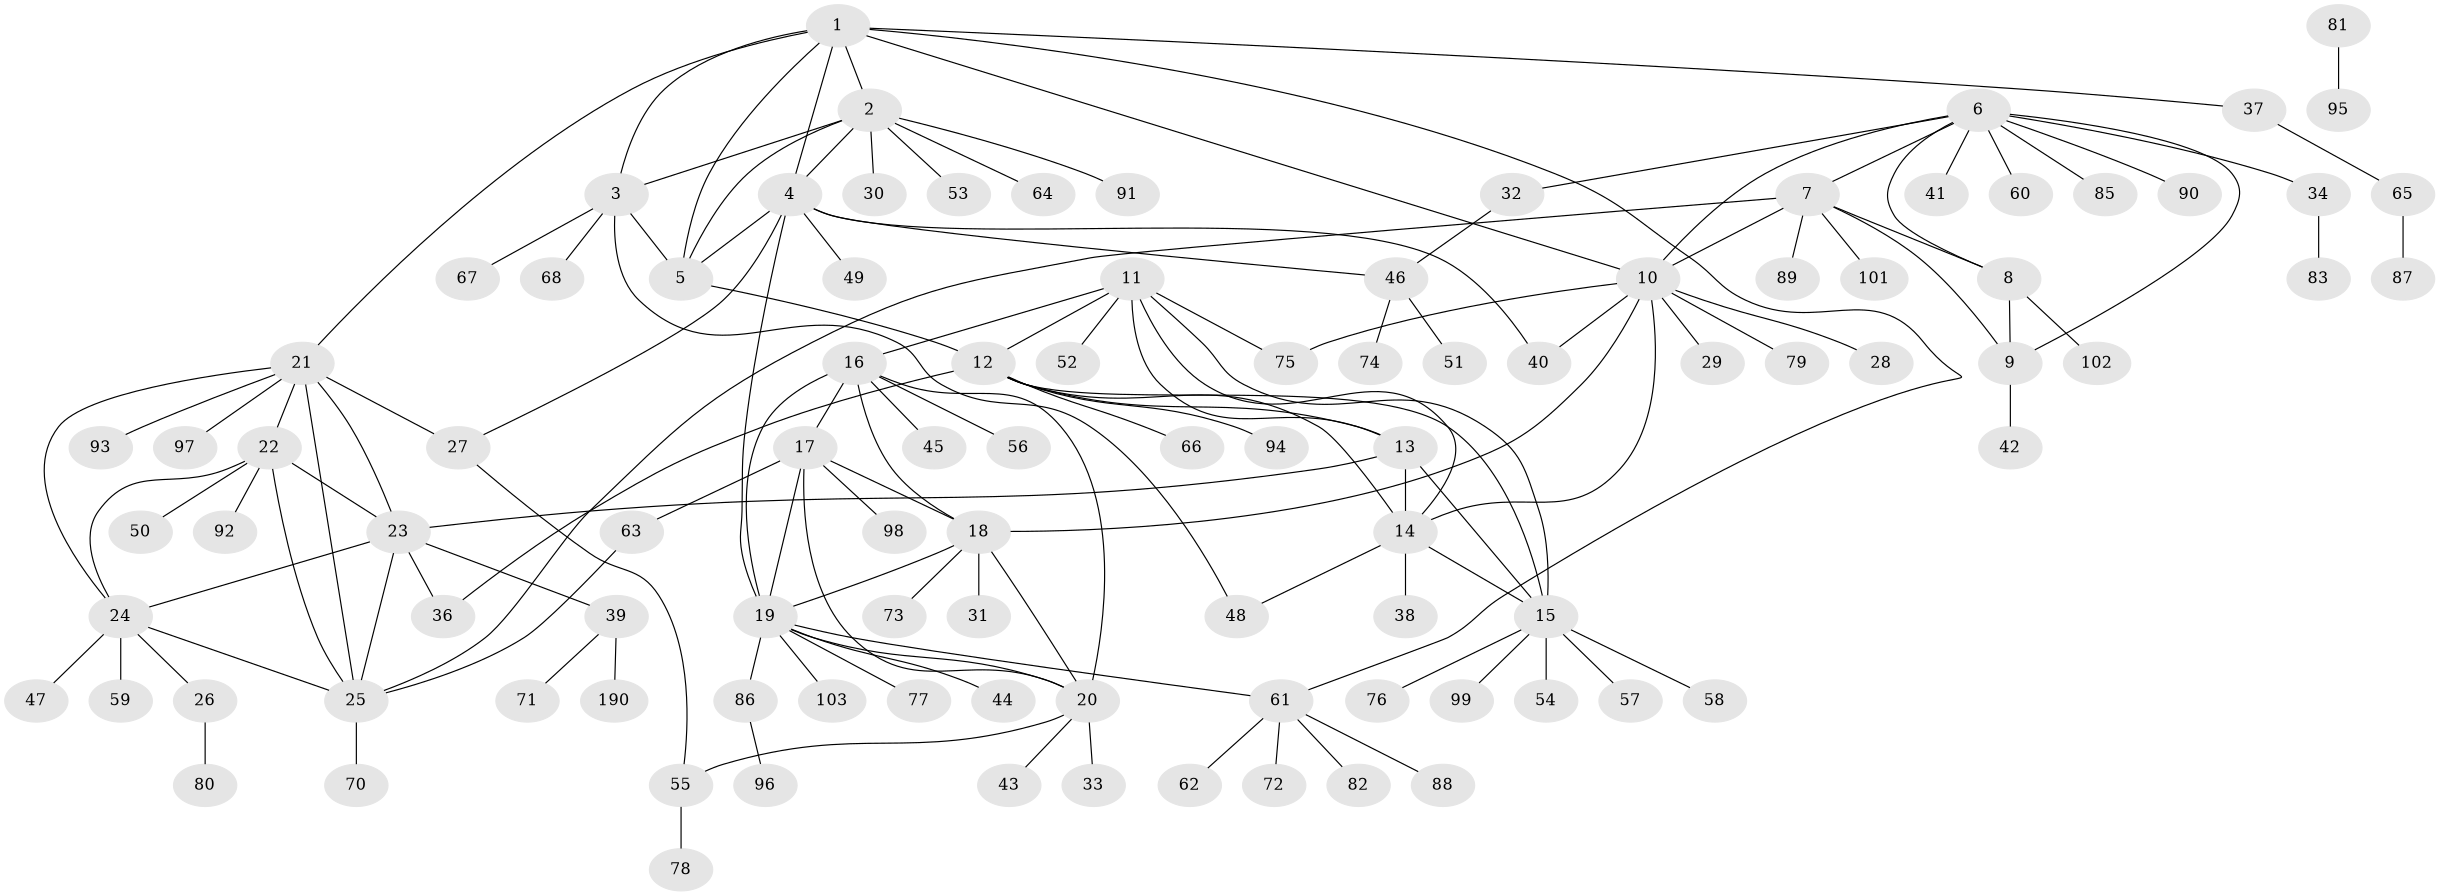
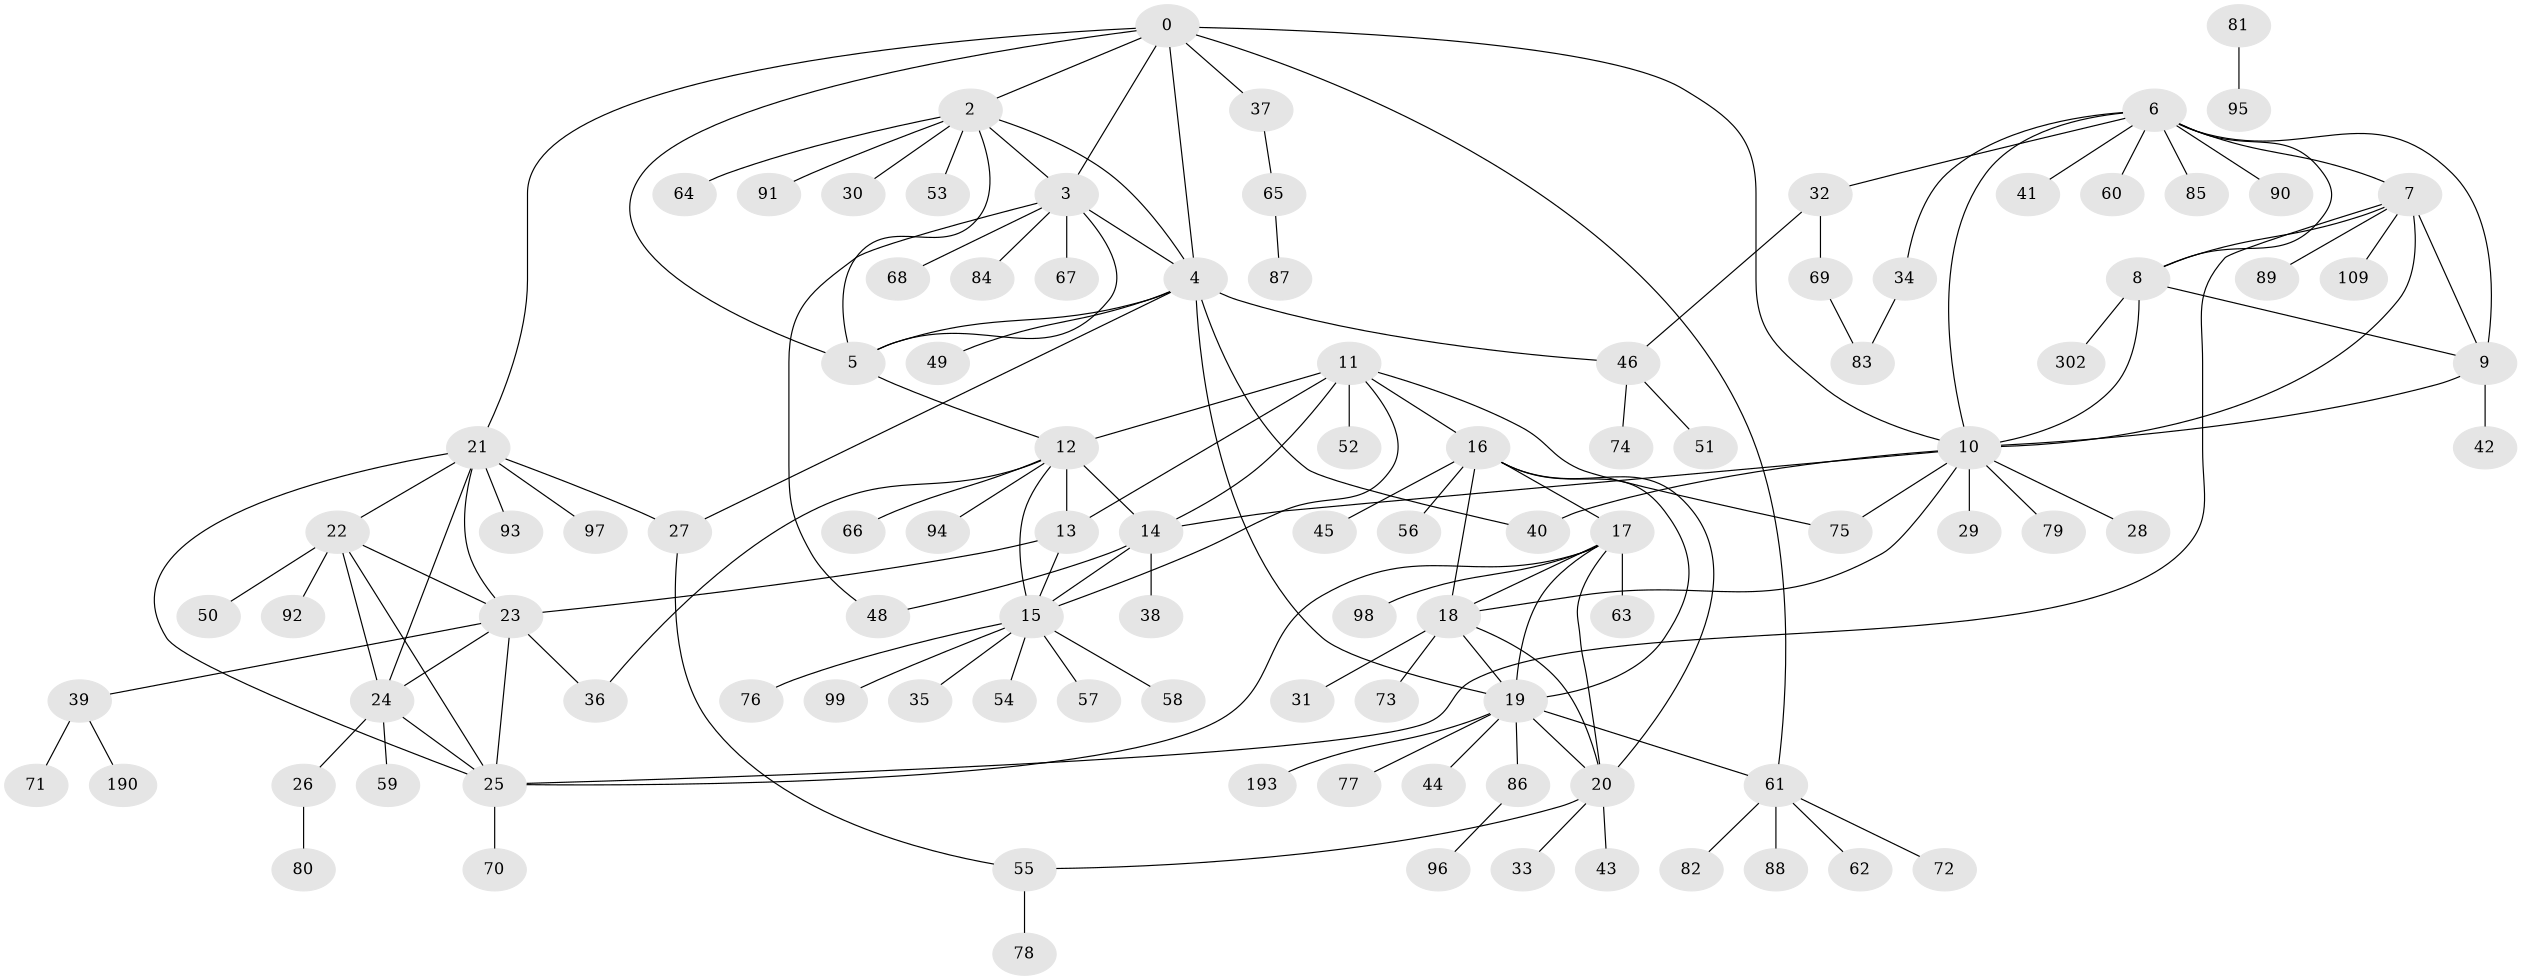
node "1": label "1" -> "0"
edge "3" -- "4": added
node "84": added
node "69": added
node "101": label "101" -> "109"
node "102": label "102" -> "302"
edge "8" -- "10": added
edge "9" -- "10": added
edge "13" -- "14": removed
edge "63" -- "25": now "17" -- "25"
node "47": removed
node "103": label "103" -> "193"
node "35": added
